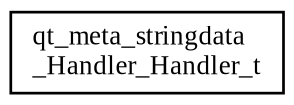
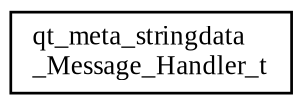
node "qt_meta_stringdata _Handler_Handler_t": label "qt_meta_stringdata _Handler_Handler_t" -> "qt_meta_stringdata _Message_Handler_t"
